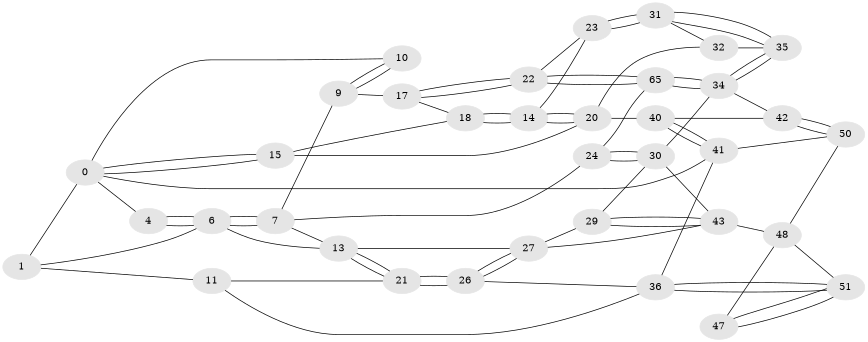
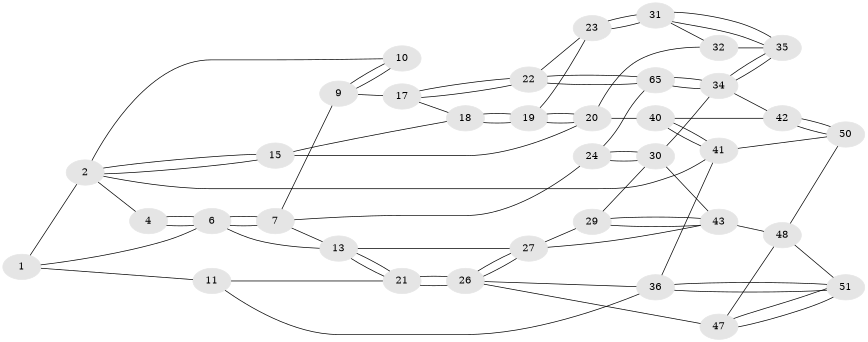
node "14": label "14" -> "19"
node "0": label "0" -> "2"
edge "26" -- "47": added
